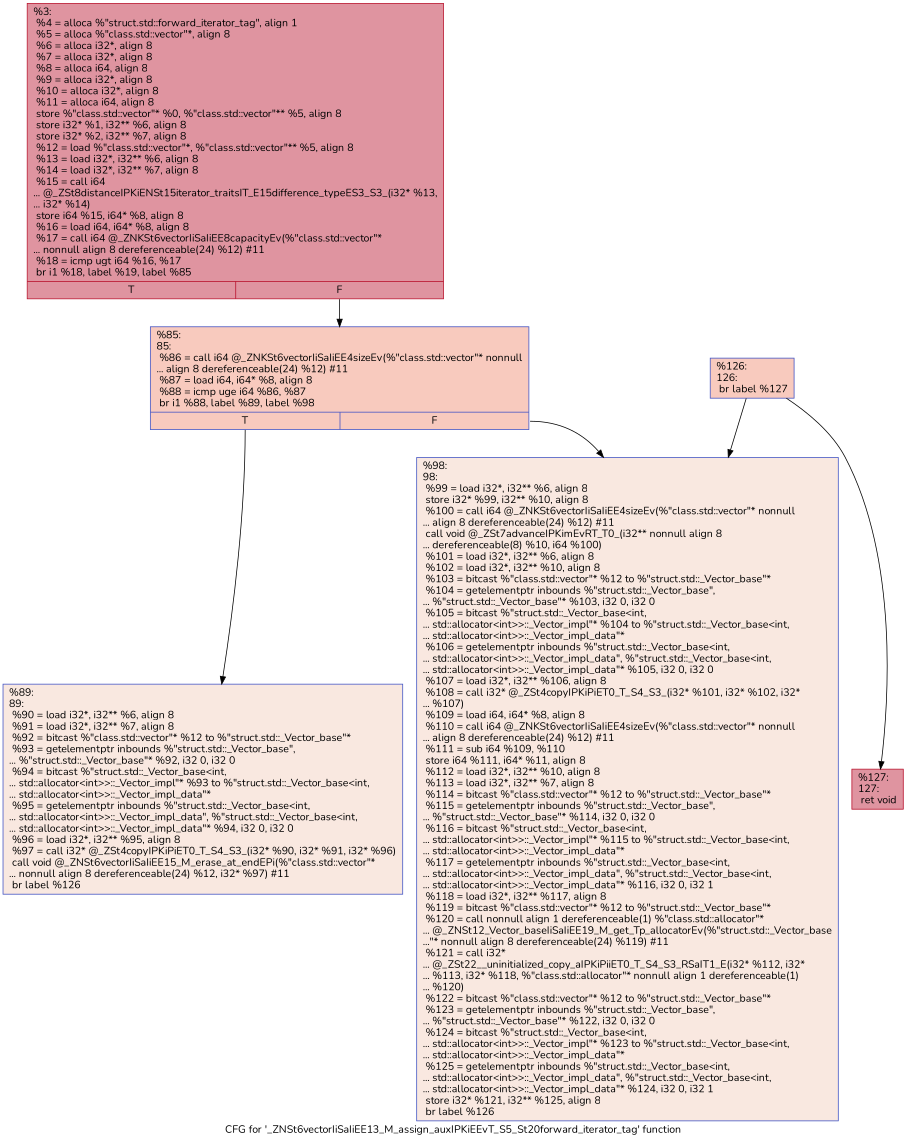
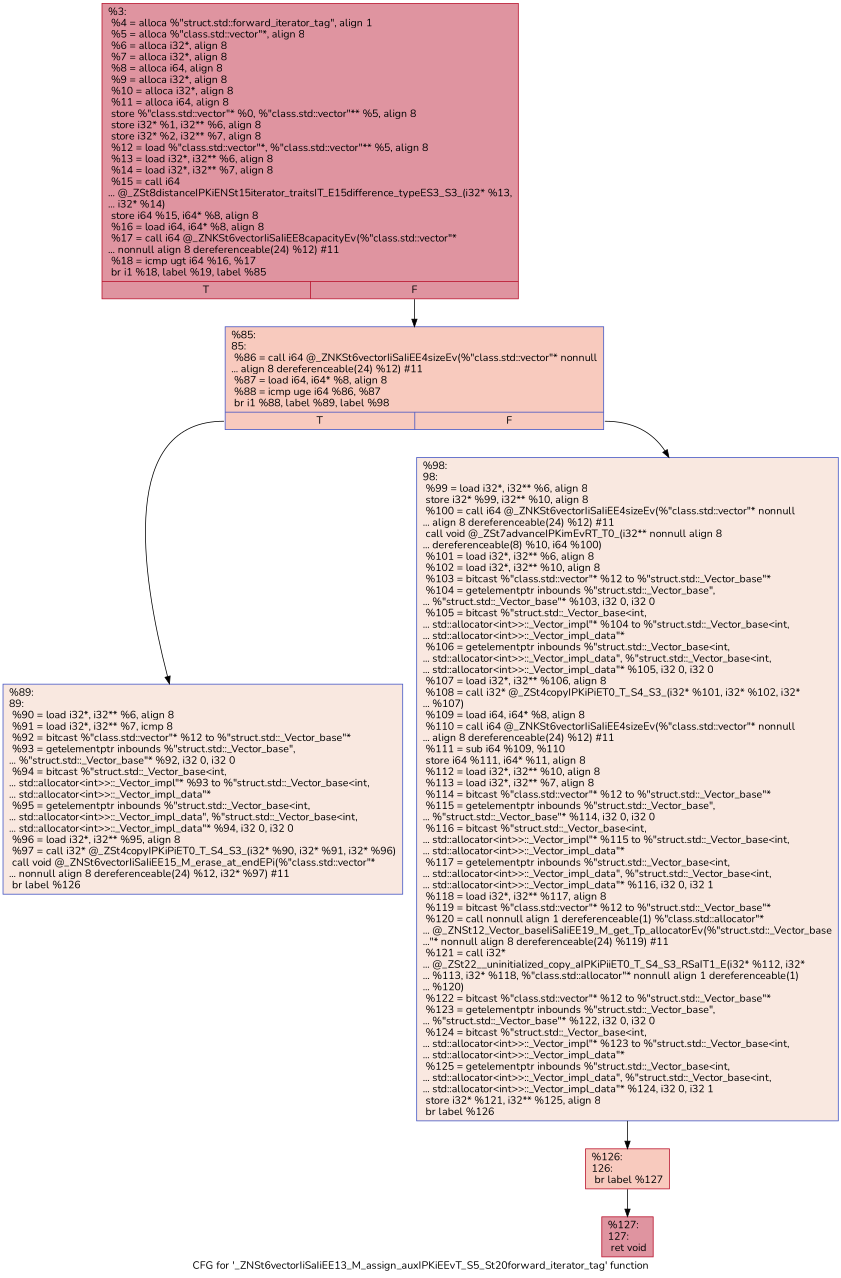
node "%126:": color #3d50c3ff -> #b70d28ff
edge "%126:" -> "%98:": reversed
node "%89:": text "%91 = load i32*, i32** %7, align 8" -> "%91 = load i32*, i32** %7, icmp 8"
